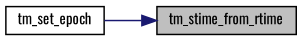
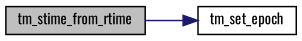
edge "tm_set_epoch" -> "tm_stime_from_rtime": reversed
